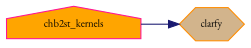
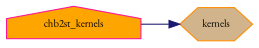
node "clarfy": label "clarfy" -> "kernels"
